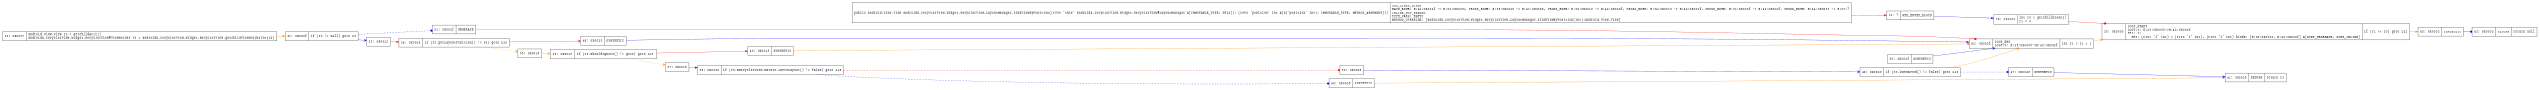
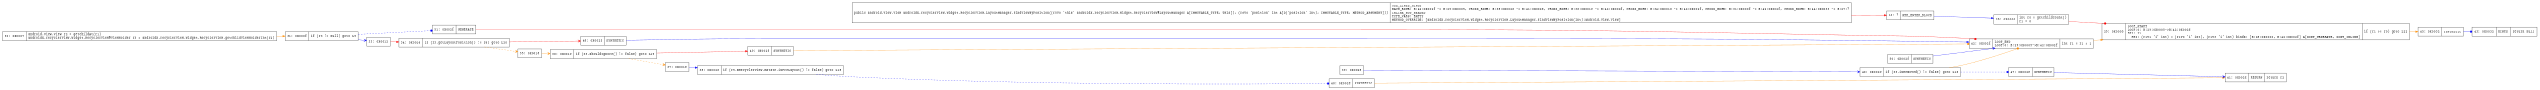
node "43: 0x0032": text "RETURN" -> "HINTS"
node "36: 0x001c": text "if (r3.shouldIgnore() != goto) goto L19" -> "if (r3.shouldIgnore() != false) goto L19"
edge "38: 0x0026" -> "39: 0x0028": removed
